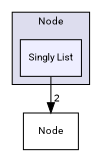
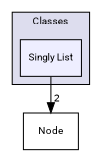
cluster "Node": label "Node" -> "Classes"
